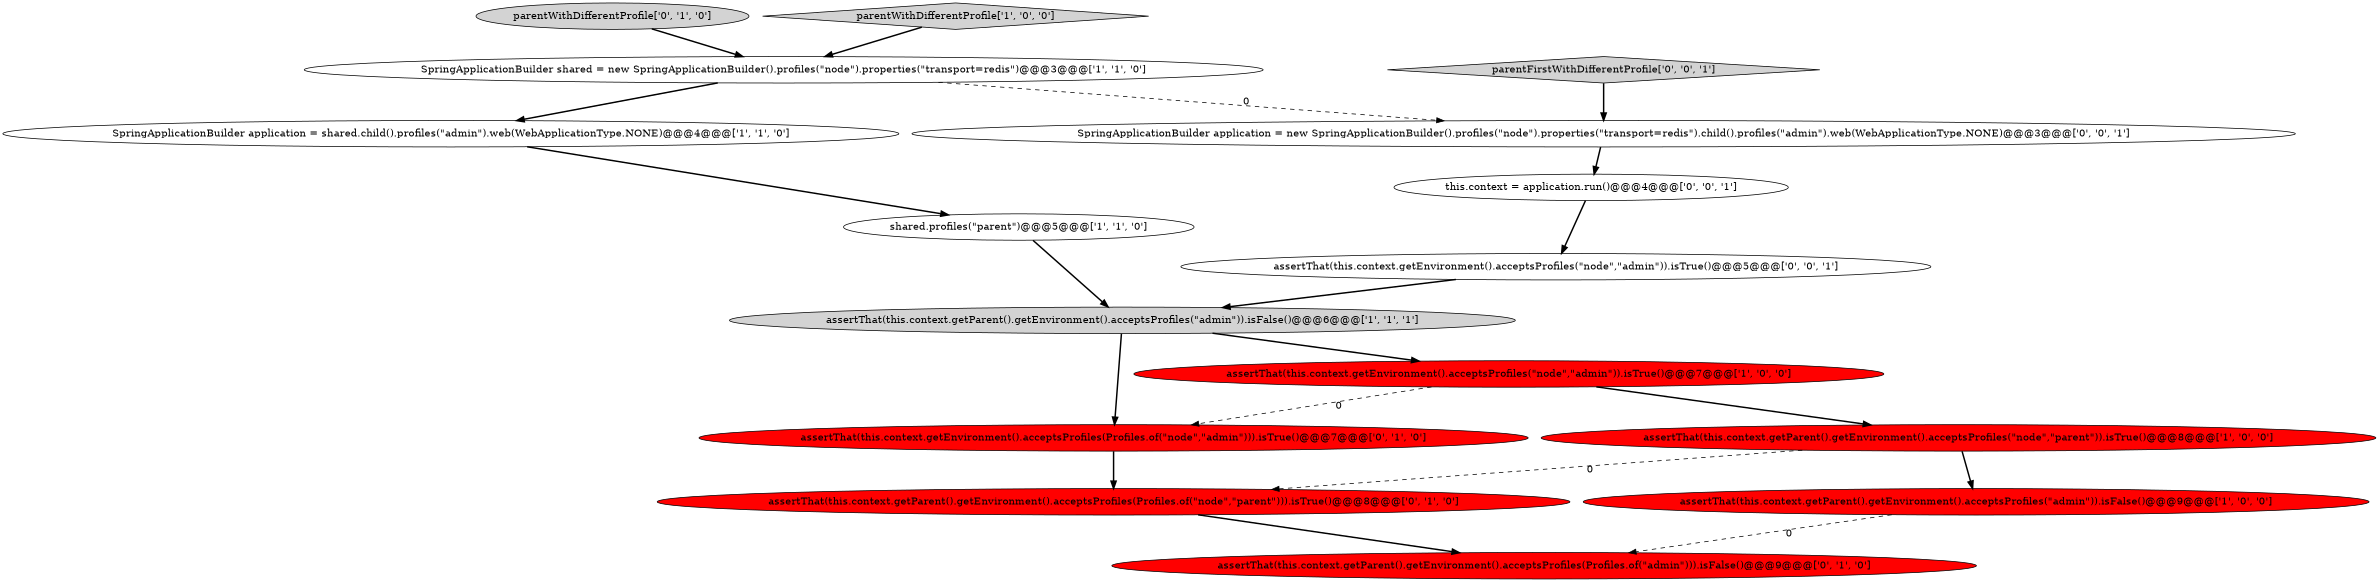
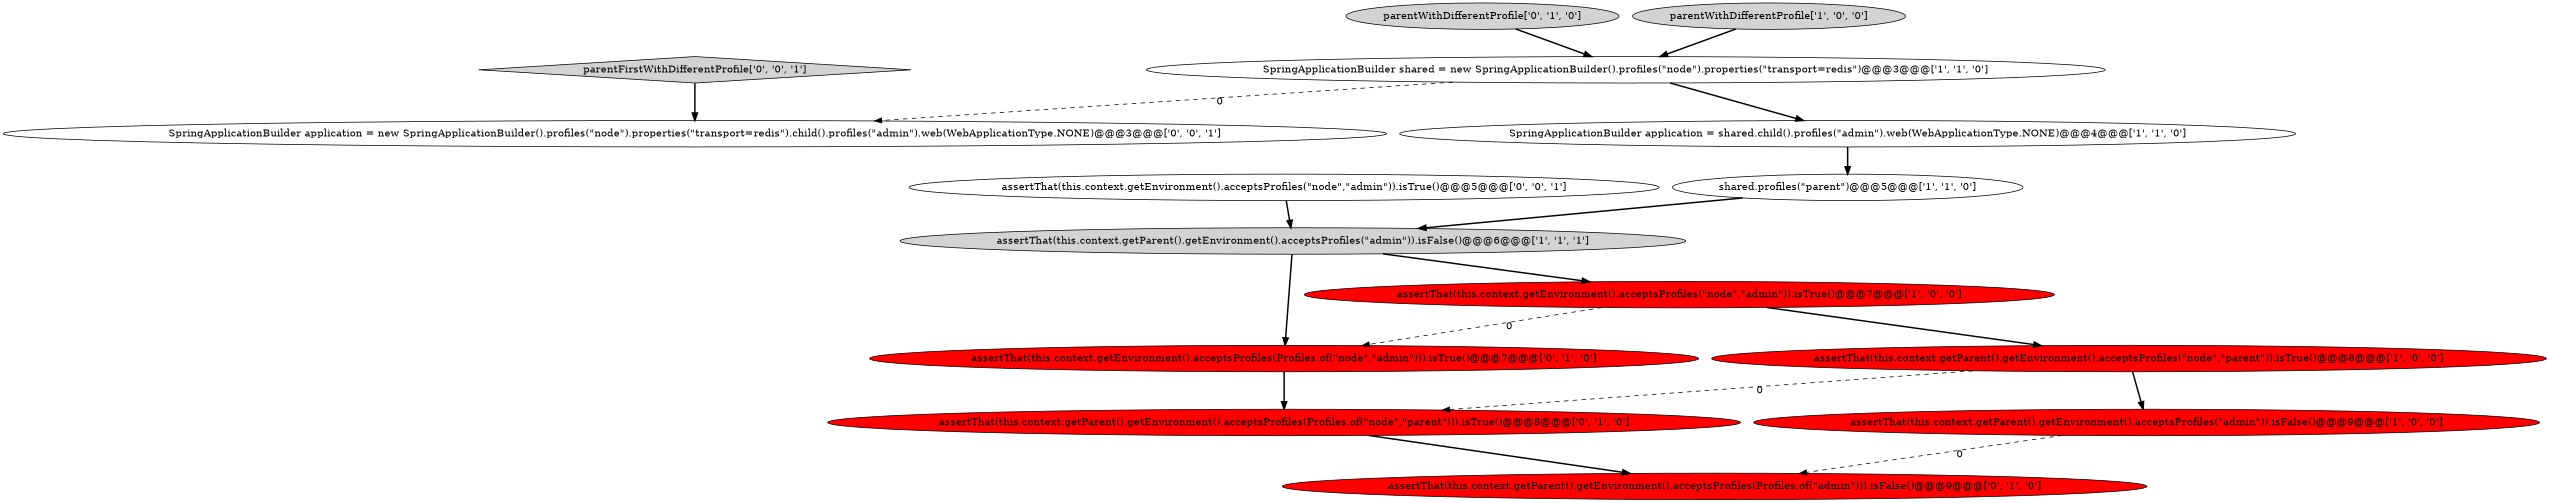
node "parentWithDifferentProfile['1', '0', '0']": shape diamond -> ellipse
node "this.context = application.run()@@@4@@@['0', '0', '1']": removed
